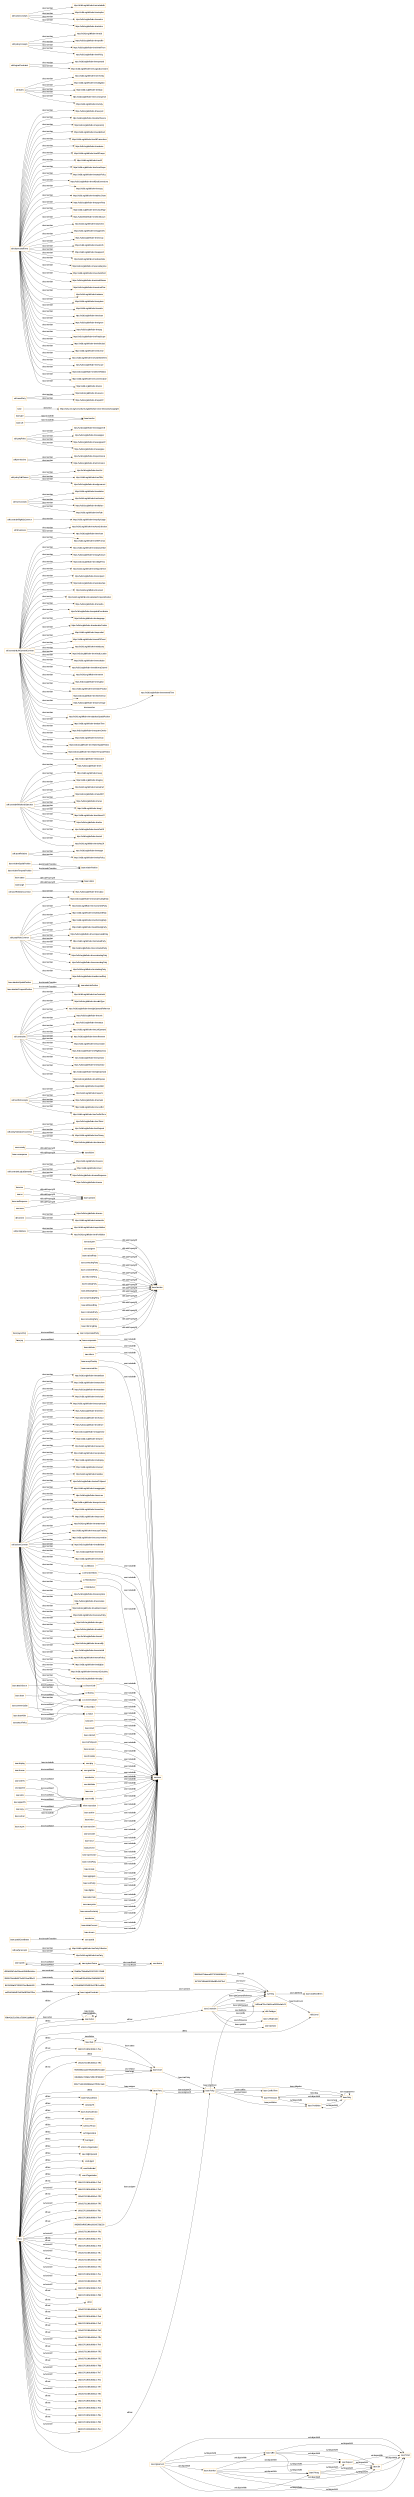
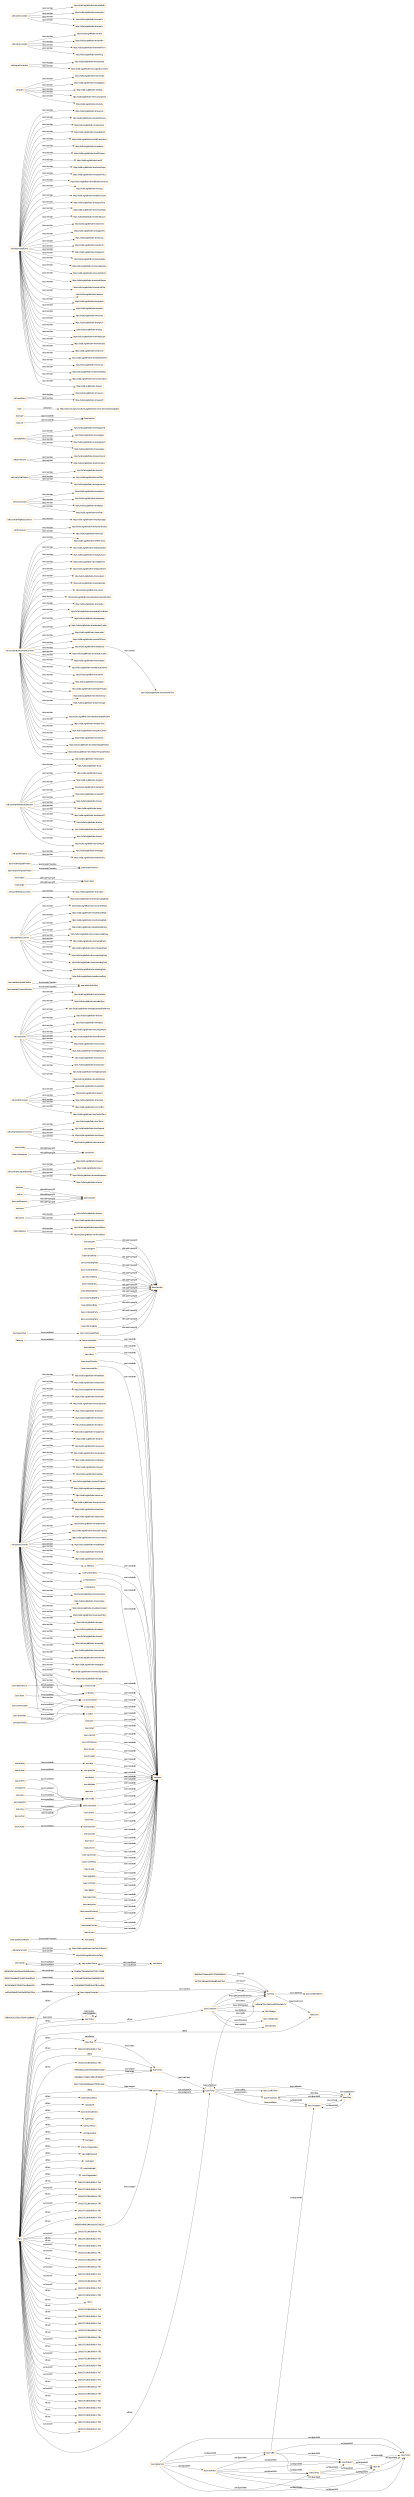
edge "odrl:constraintLeftOperandCommon" -> "https://w3id.org/def/odre-timemeteredTime": now "https://w3id.org/def/odre-timeindustry" -> "https://w3id.org/def/odre-timemeteredTime"
edge "base:Offer" -> "base:Set": now "base:Offer" -> "base:Prohibition"
